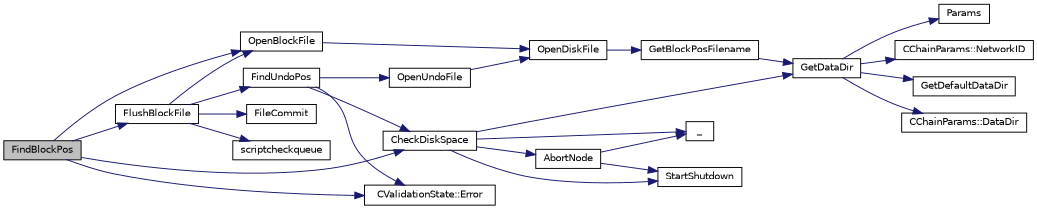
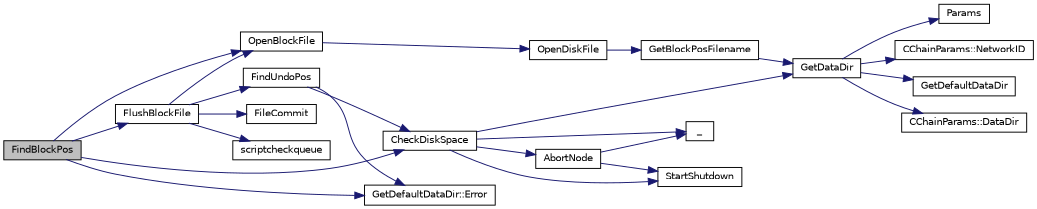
node "OpenUndoFile": removed
node "CValidationState::Error": label "CValidationState::Error" -> "GetDefaultDataDir::Error"
